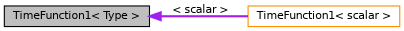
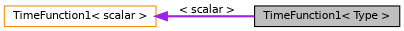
edge "TimeFunction1< scalar >" -> "TimeFunction1< Type >": reversed
